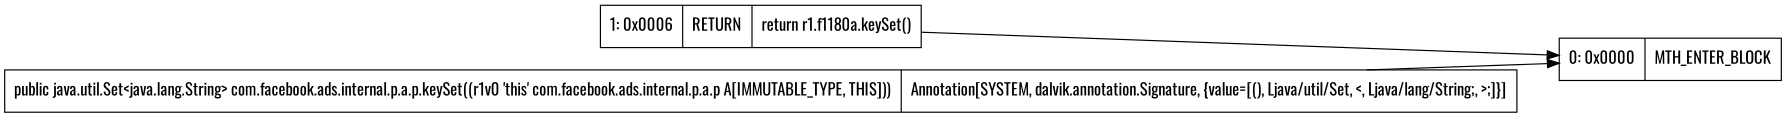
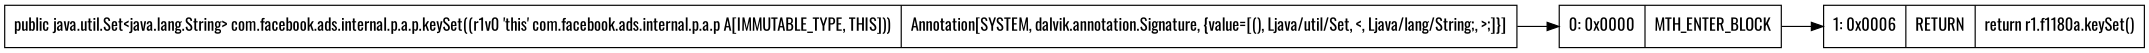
edge "1: 0x0006" -> "0: 0x0000": reversed
